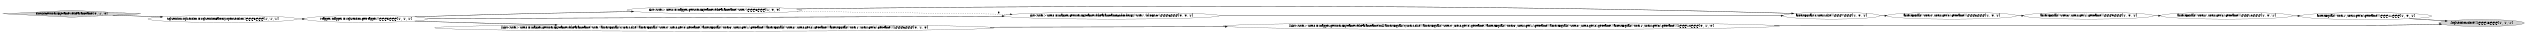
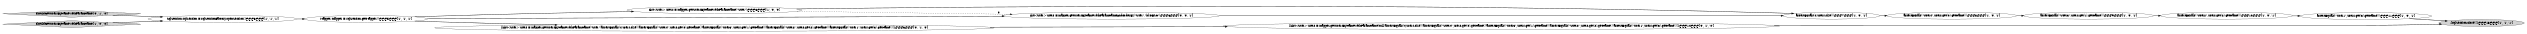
node "shouldGetUsersByNameWithParamName['1', '0', '0']": added
